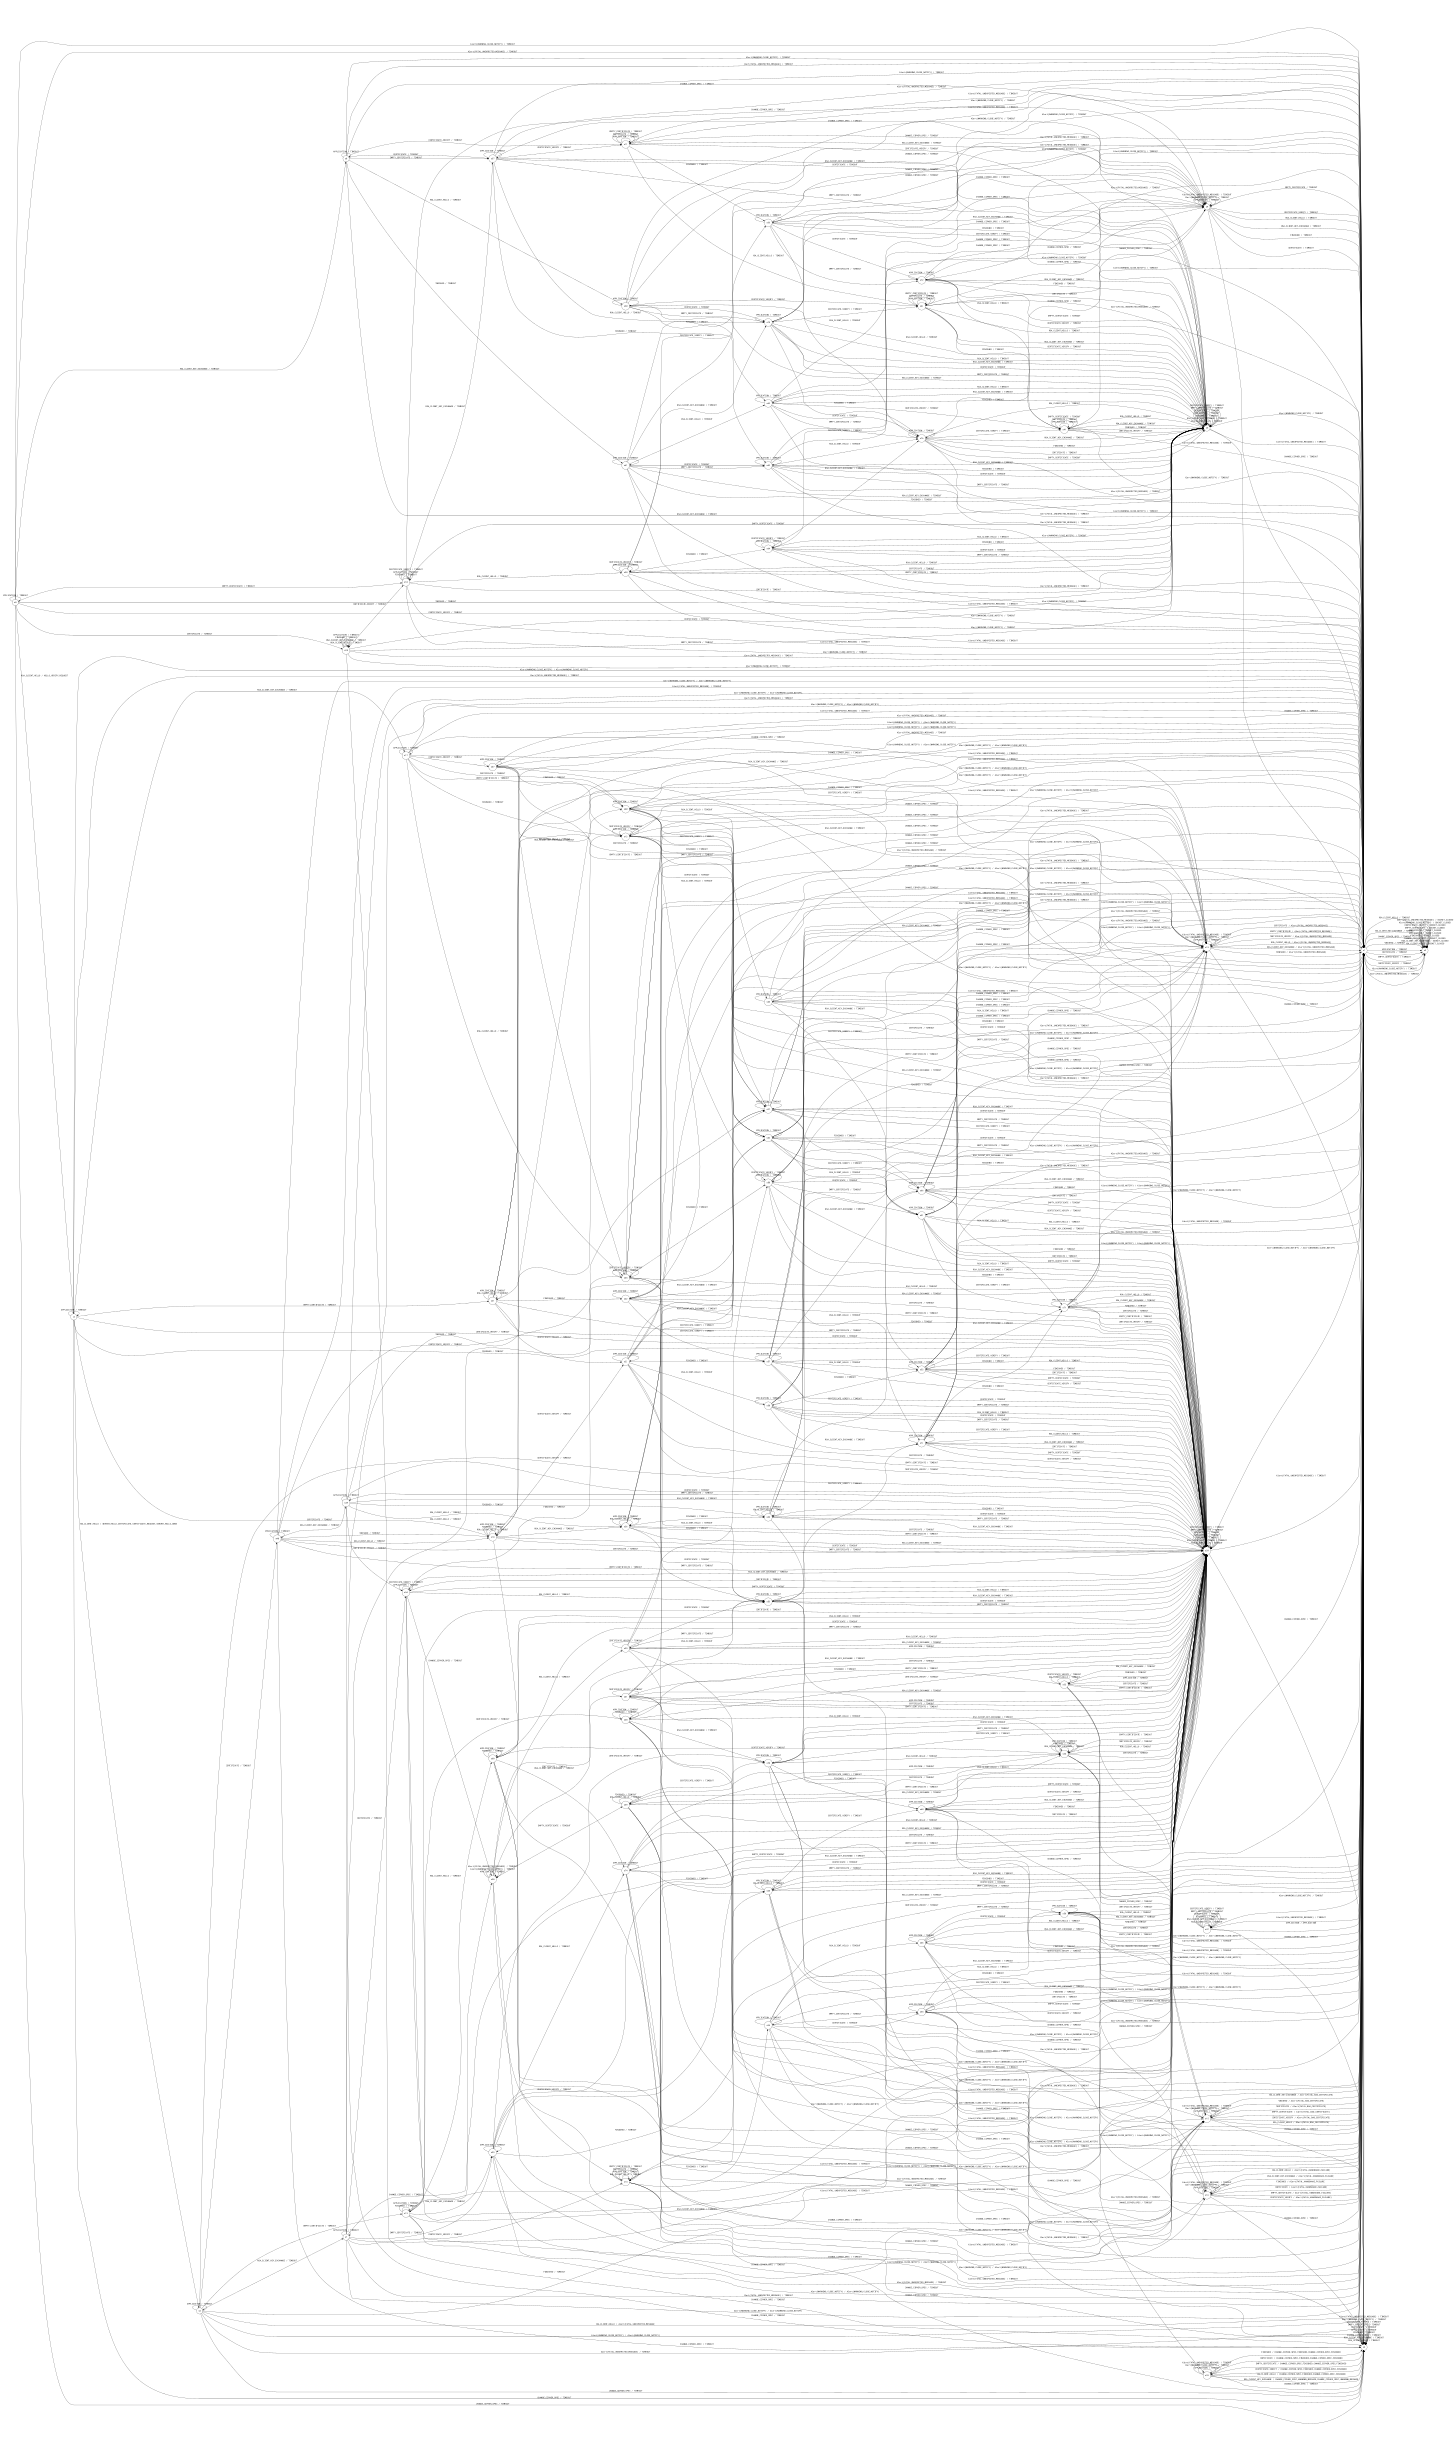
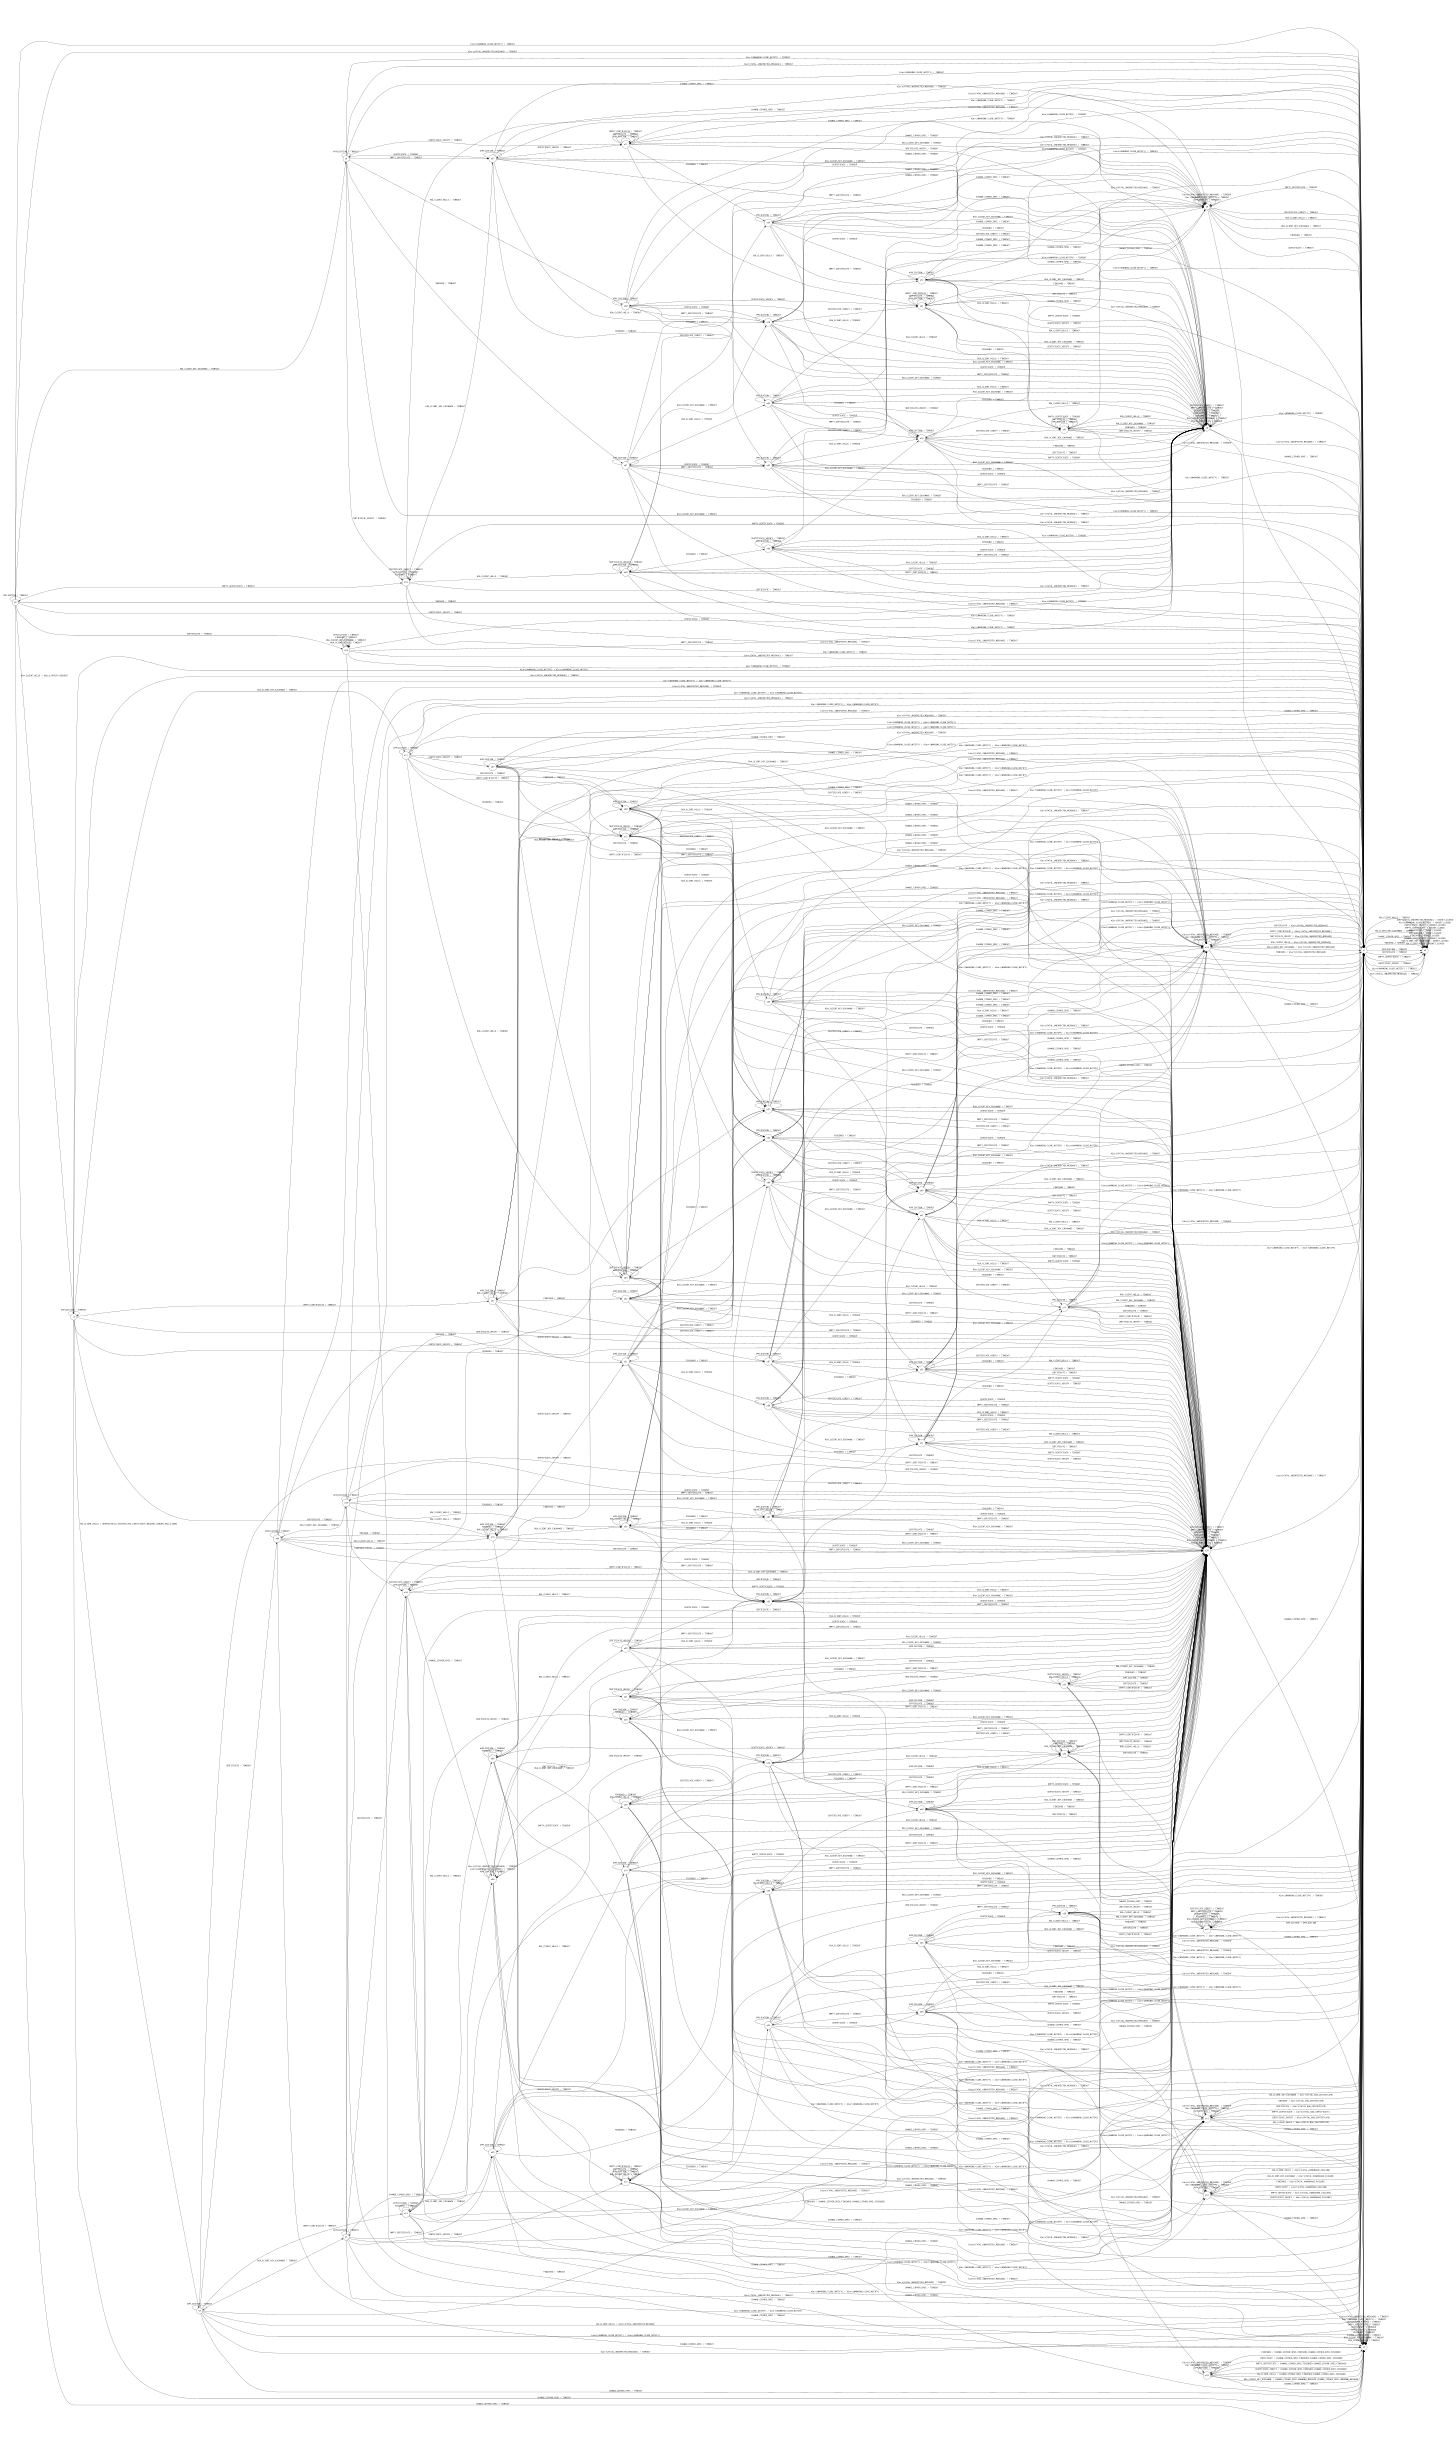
edge "s25" -> "s10": now "s8" -> "s10"
edge "s53" -> "s51": added, label "FINISHED / TIMEOUT"
edge "s49" -> "s54": label "CERTIFICATE_VERIFY / TIMEOUT" -> "FINISHED_VERIFY / TIMEOUT"
edge "s30" -> "s47": added, label "FINISHED / CHANGE_CIPHER_SPEC,FINISHED,CHANGE_CIPHER_SPEC,FINISHED"
